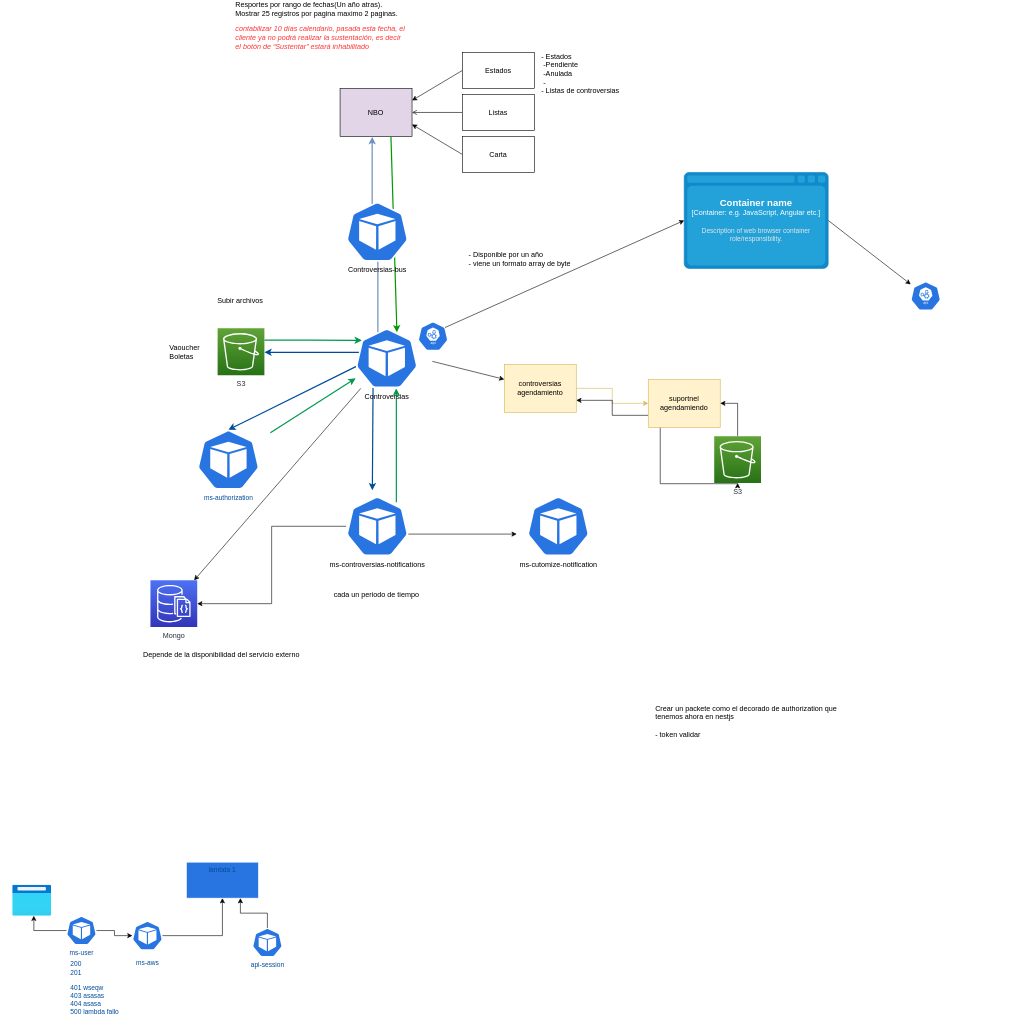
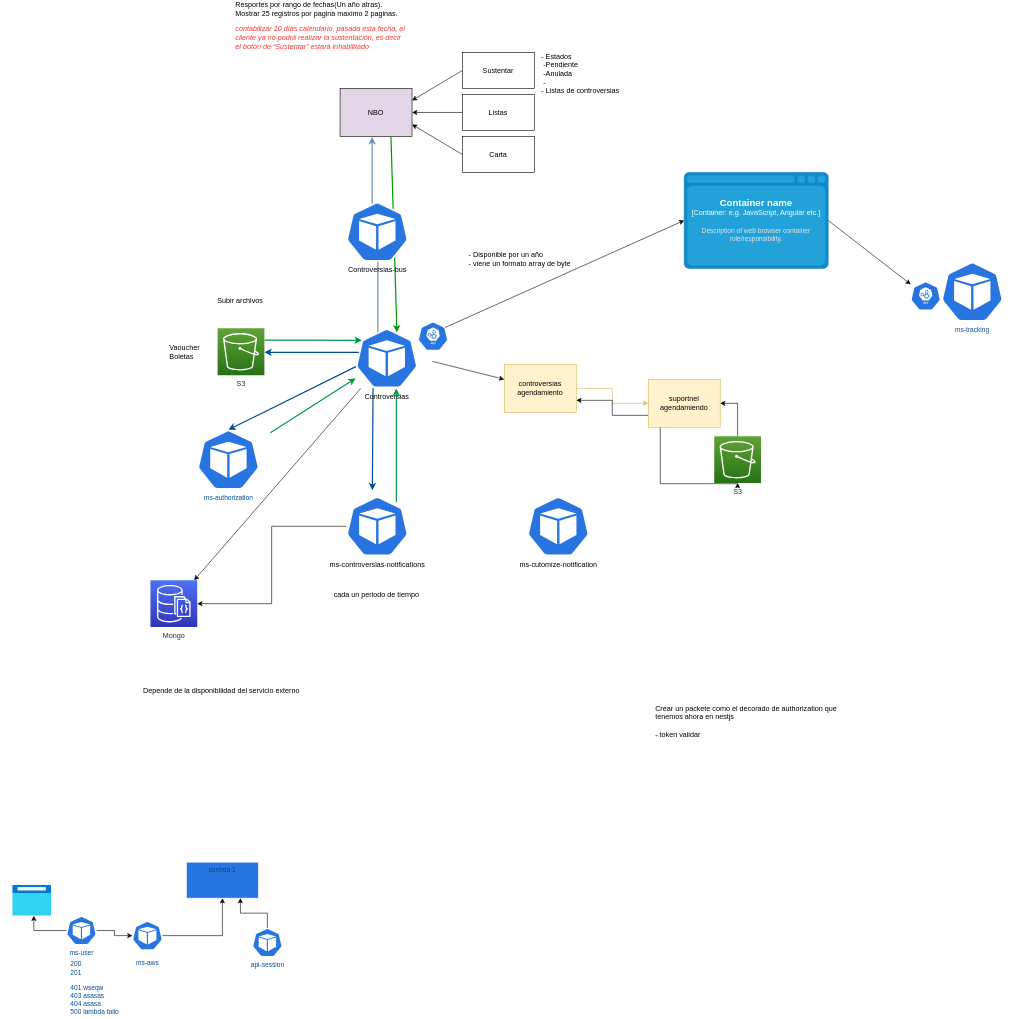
node "Estados": label "Estados" -> "Sustentar"
edge "Listas" -> "NBO": arrowhead open -> classic
node "ms-tracking": added
edge "ms-controversias-notifications" -> "ms-cutomize-notification": removed
node "Depende de la disponibilidad del servicio externo": moved (241, 656) -> (241, 692)
